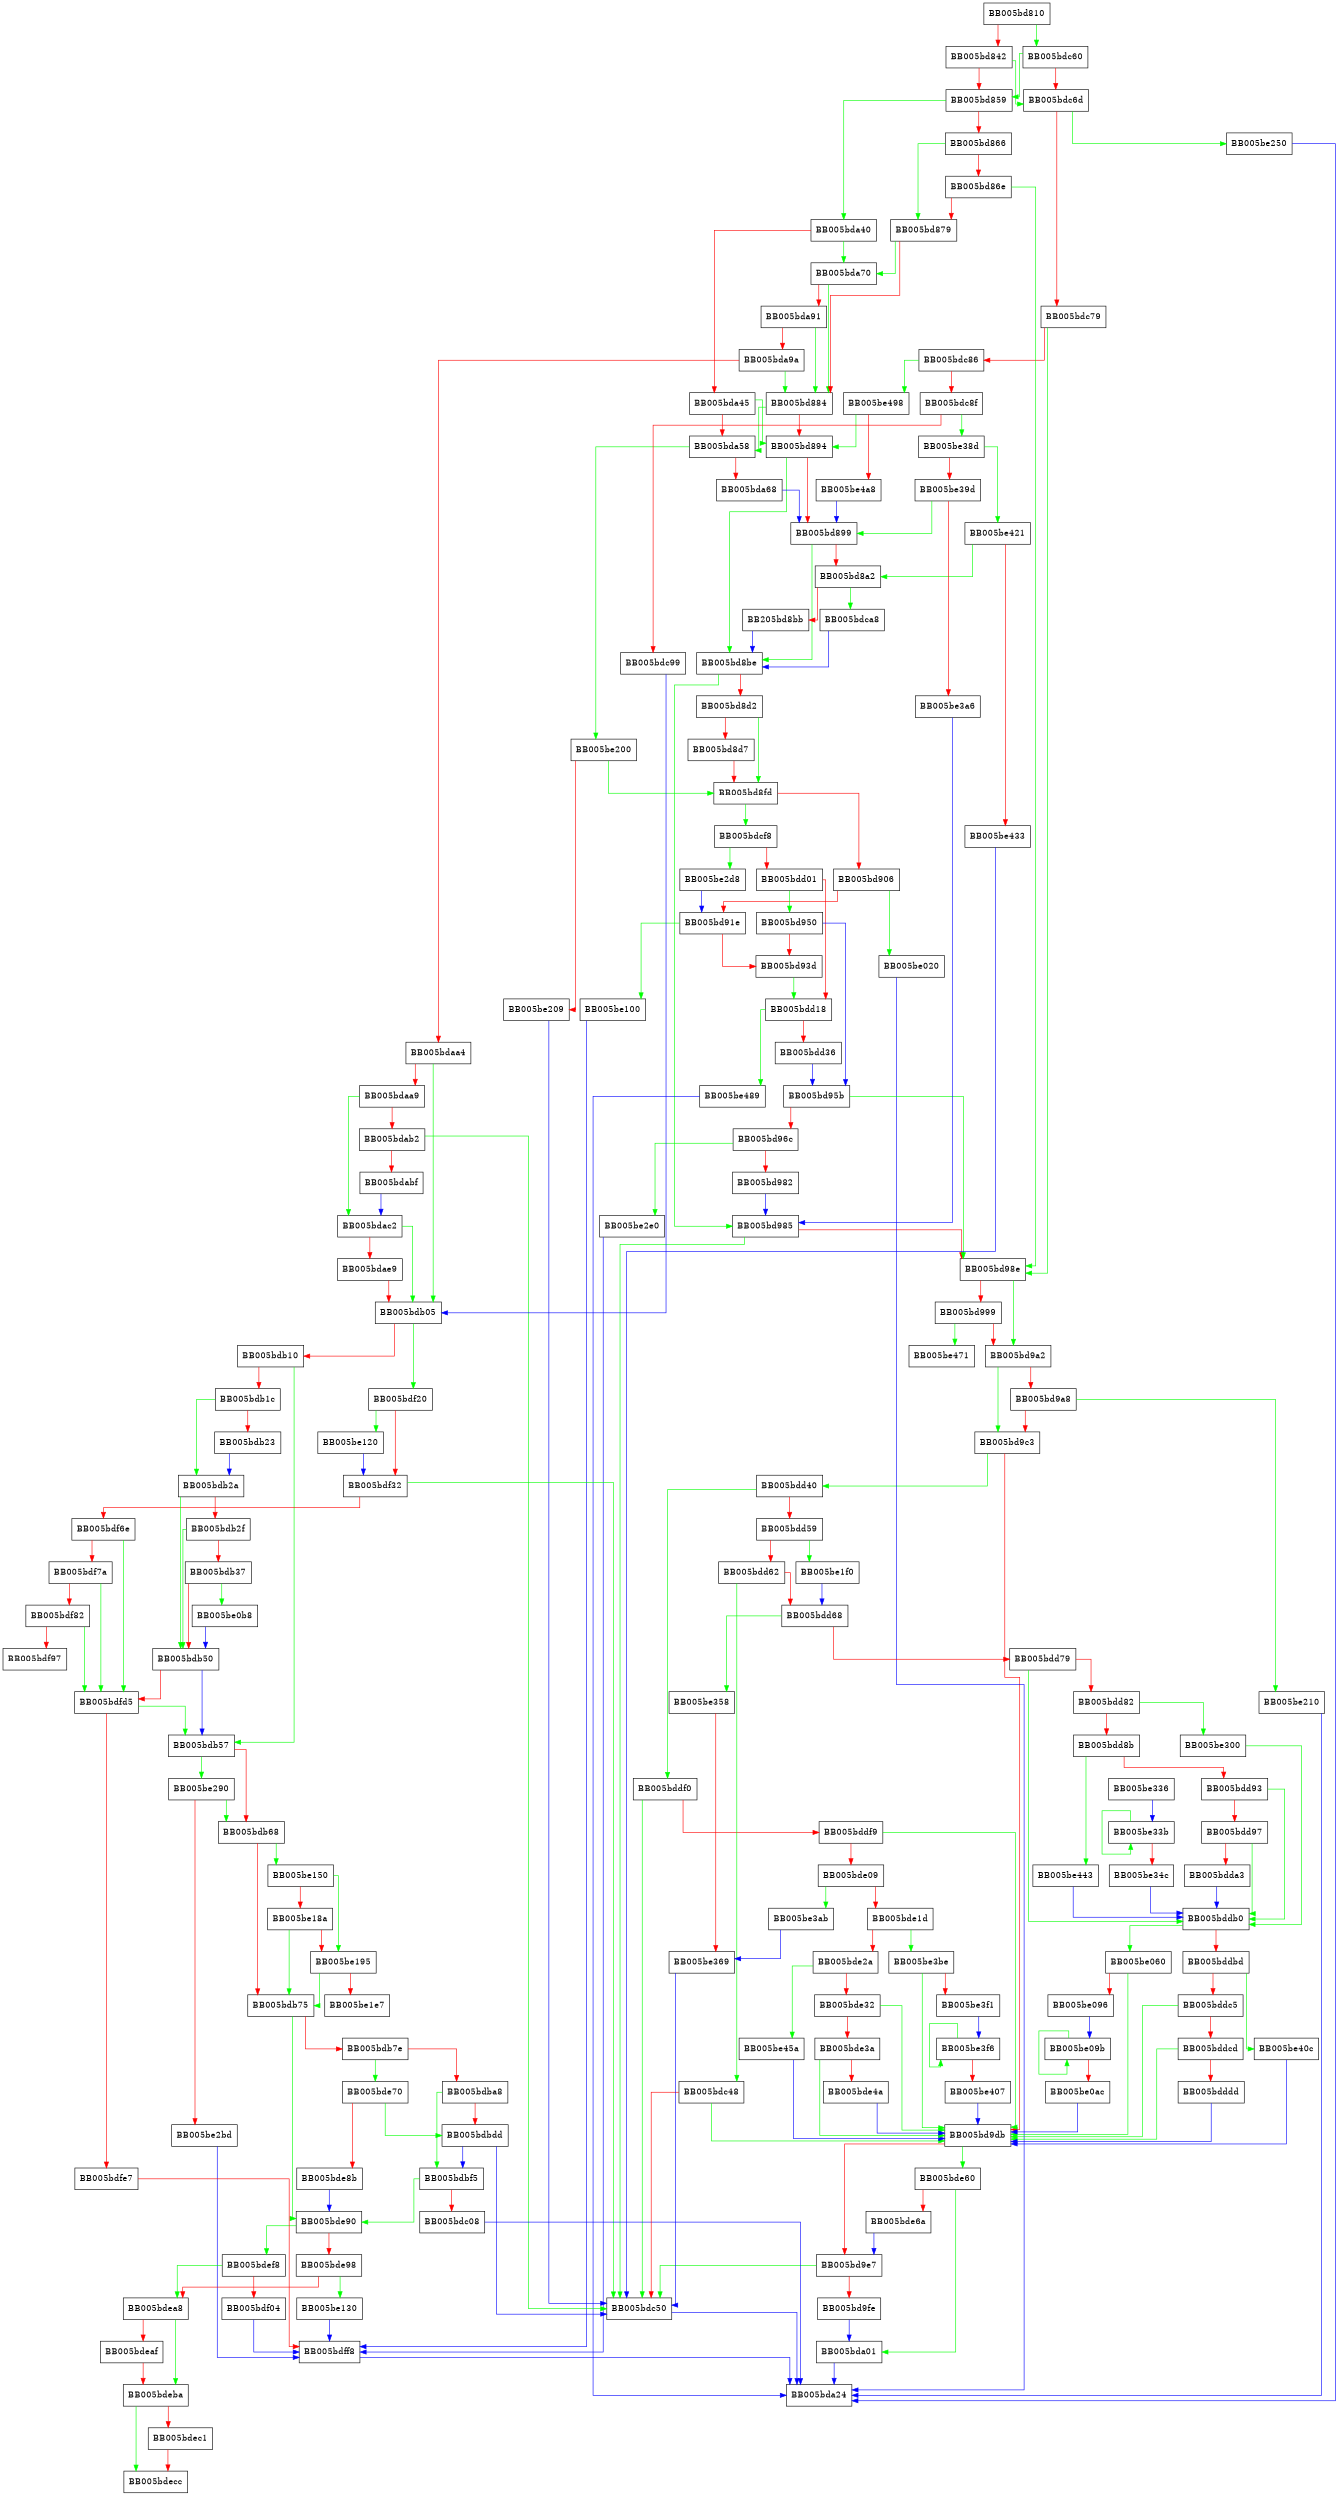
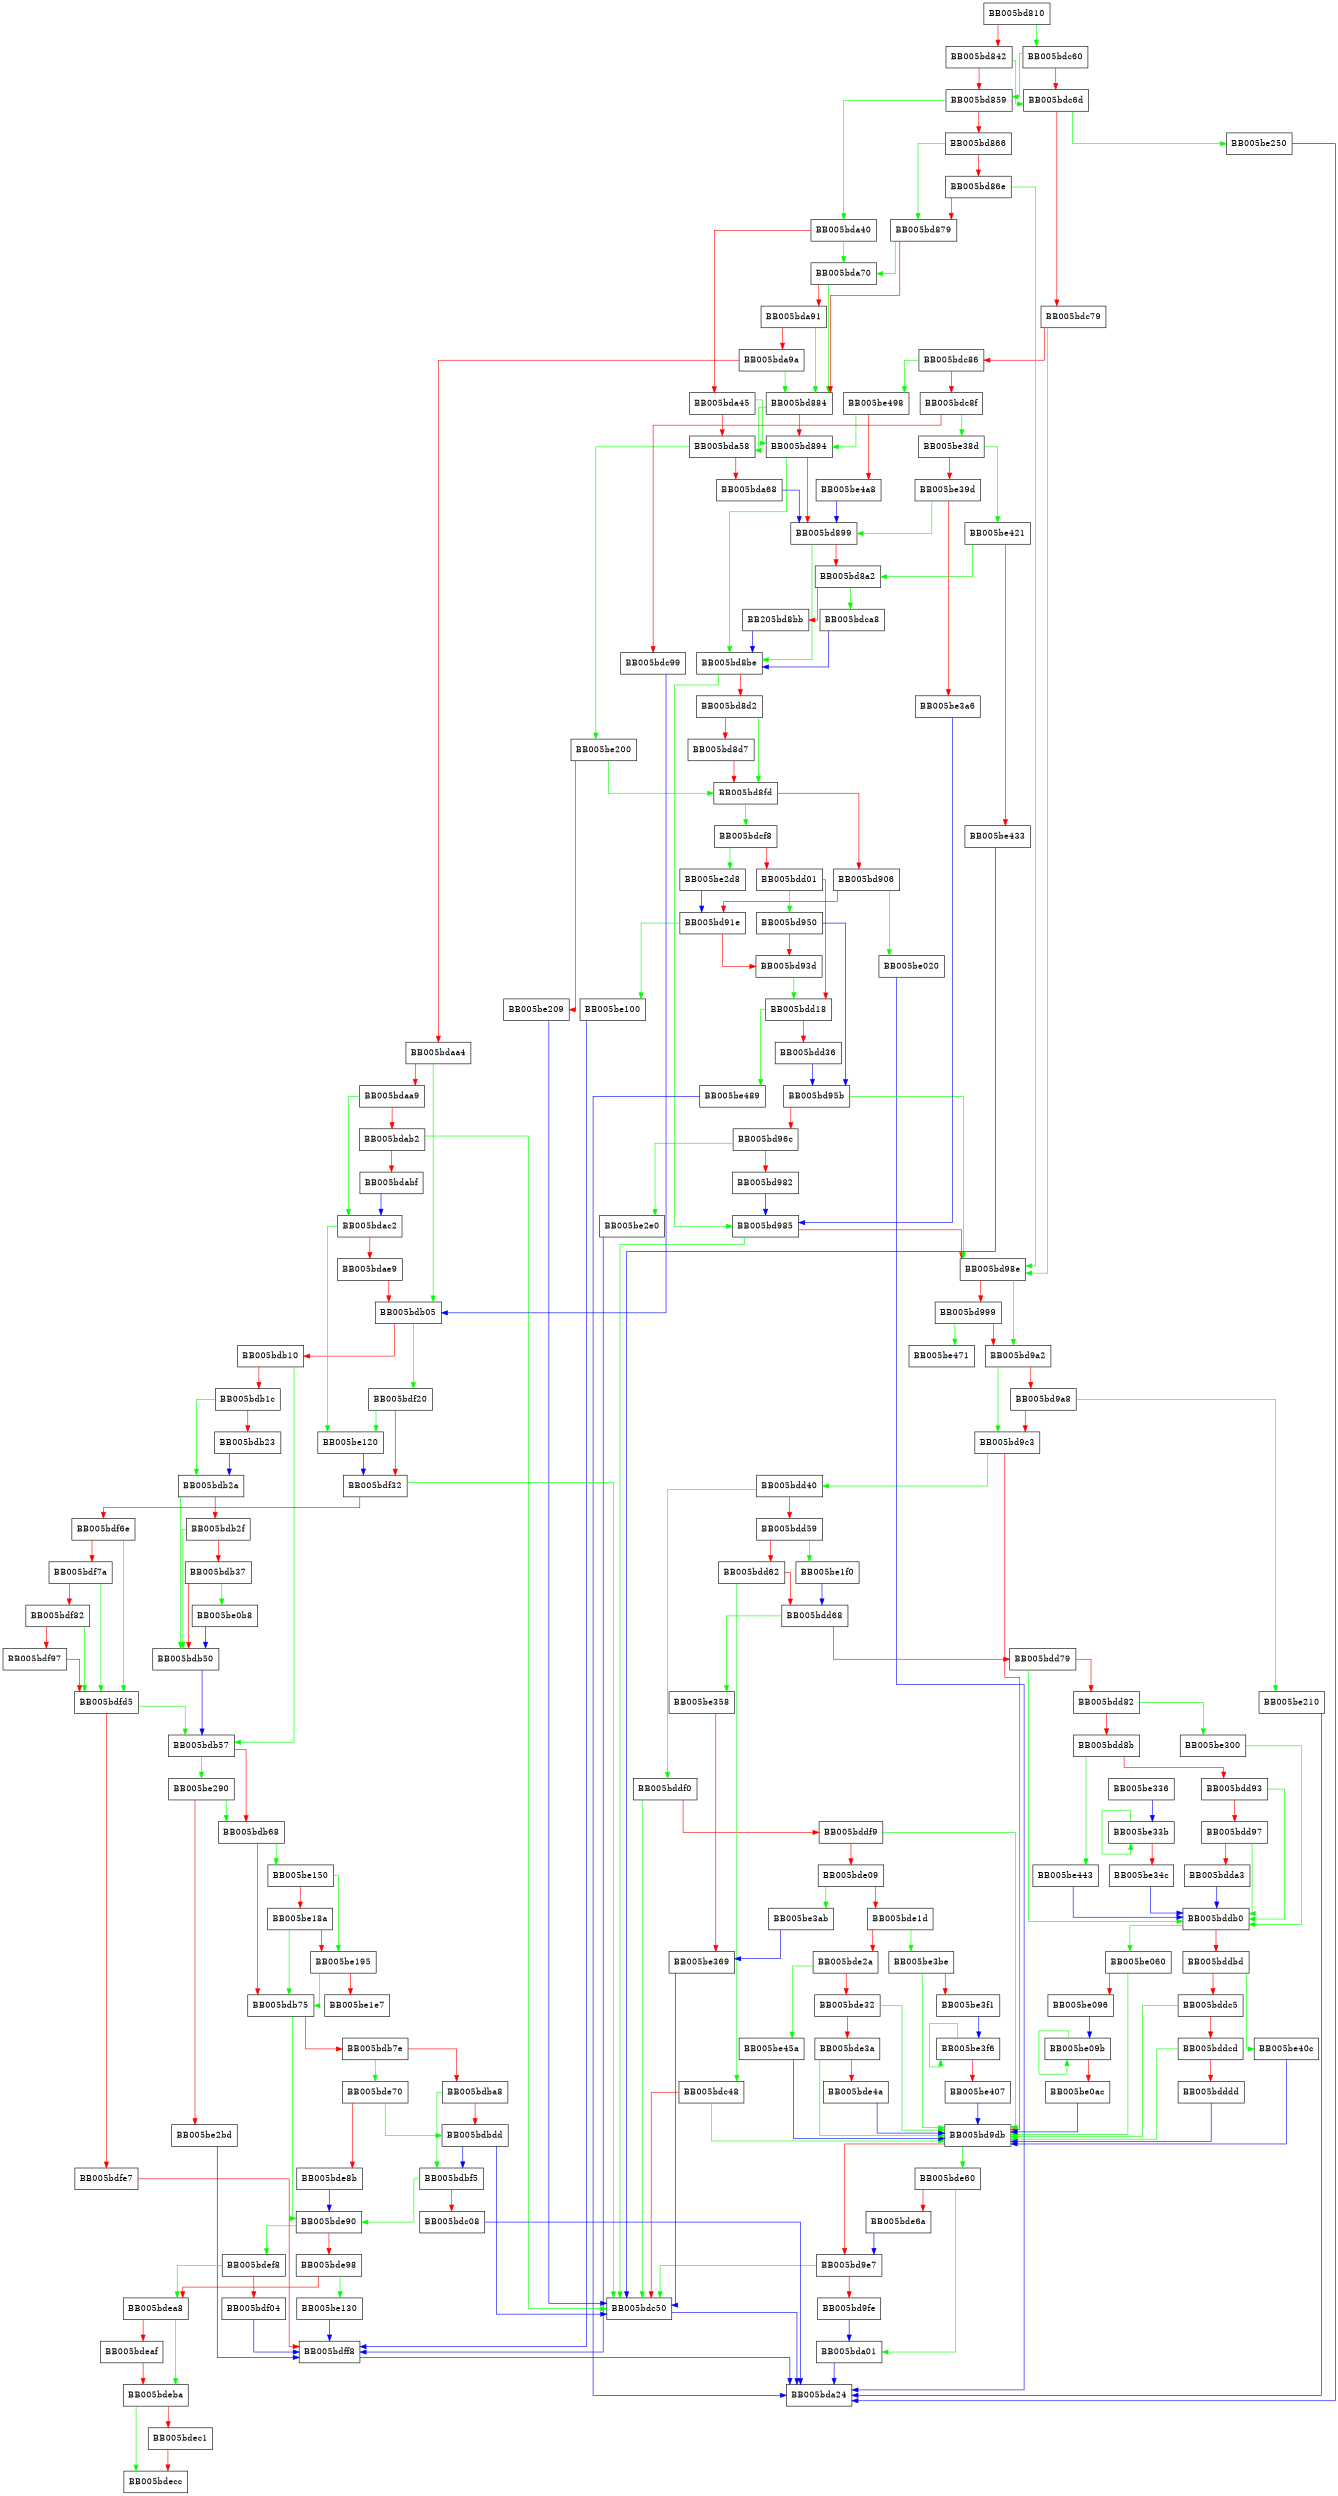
edge "BB005bdac2" -> "BB005bdb05": now "BB005bdac2" -> "BB005be120"
edge "BB005bdb50" -> "BB005bdfd5": now "BB005bdf97" -> "BB005bdfd5"
